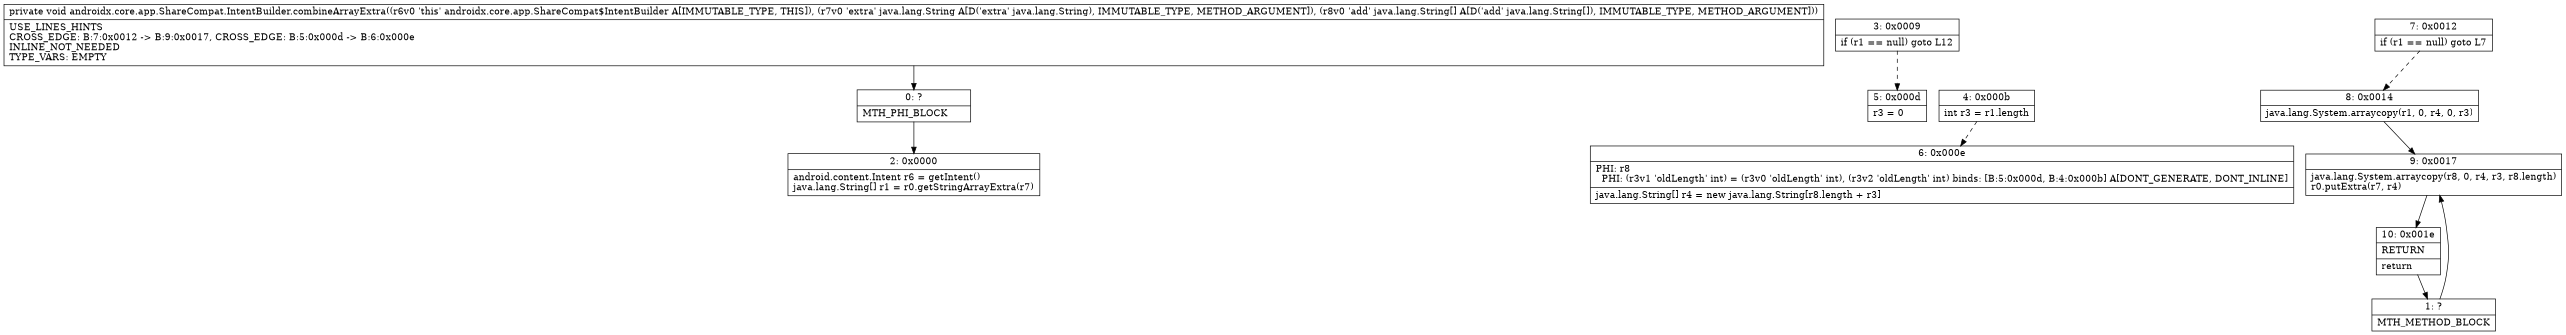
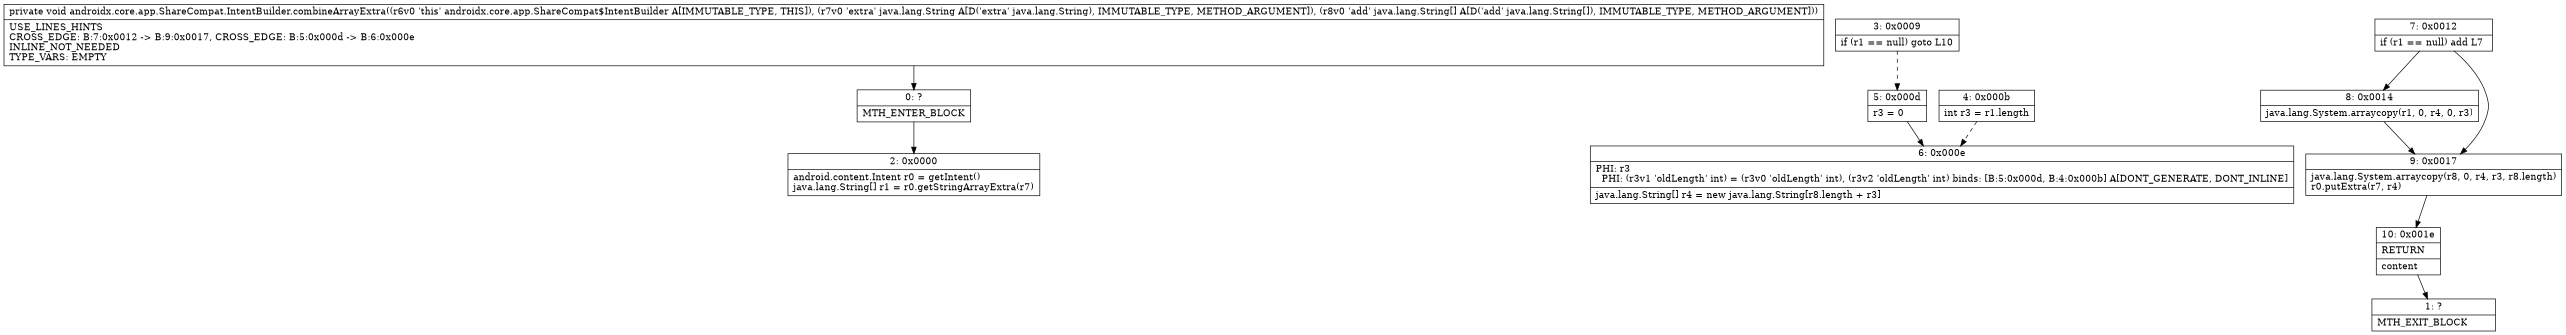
node "3: 0x0009": text "if (r1 == null) goto L12" -> "if (r1 == null) goto L10"
node "7: 0x0012": text "if (r1 == null) goto L7" -> "if (r1 == null) add L7"
edge "7: 0x0012" -> "8: 0x0014": style dashed -> solid
node "0: ?": text "MTH_PHI_BLOCK" -> "MTH_ENTER_BLOCK"
edge "5: 0x000d" -> "6: 0x000e": added
node "6: 0x000e": text "PHI: r8" -> "PHI: r3"
node "2: 0x0000": text "android.content.Intent r6 = getIntent()" -> "android.content.Intent r0 = getIntent()"
edge "1: ?" -> "9: 0x0017": now "7: 0x0012" -> "9: 0x0017"
node "10: 0x001e": text "return" -> "content"
node "1: ?": text "MTH_METHOD_BLOCK" -> "MTH_EXIT_BLOCK"
